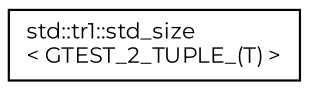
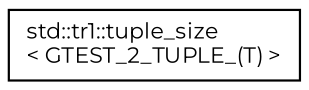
node "std::tr1::std_size < GTEST_2_TUPLE_(T) >": label "std::tr1::std_size < GTEST_2_TUPLE_(T) >" -> "std::tr1::tuple_size < GTEST_2_TUPLE_(T) >"
